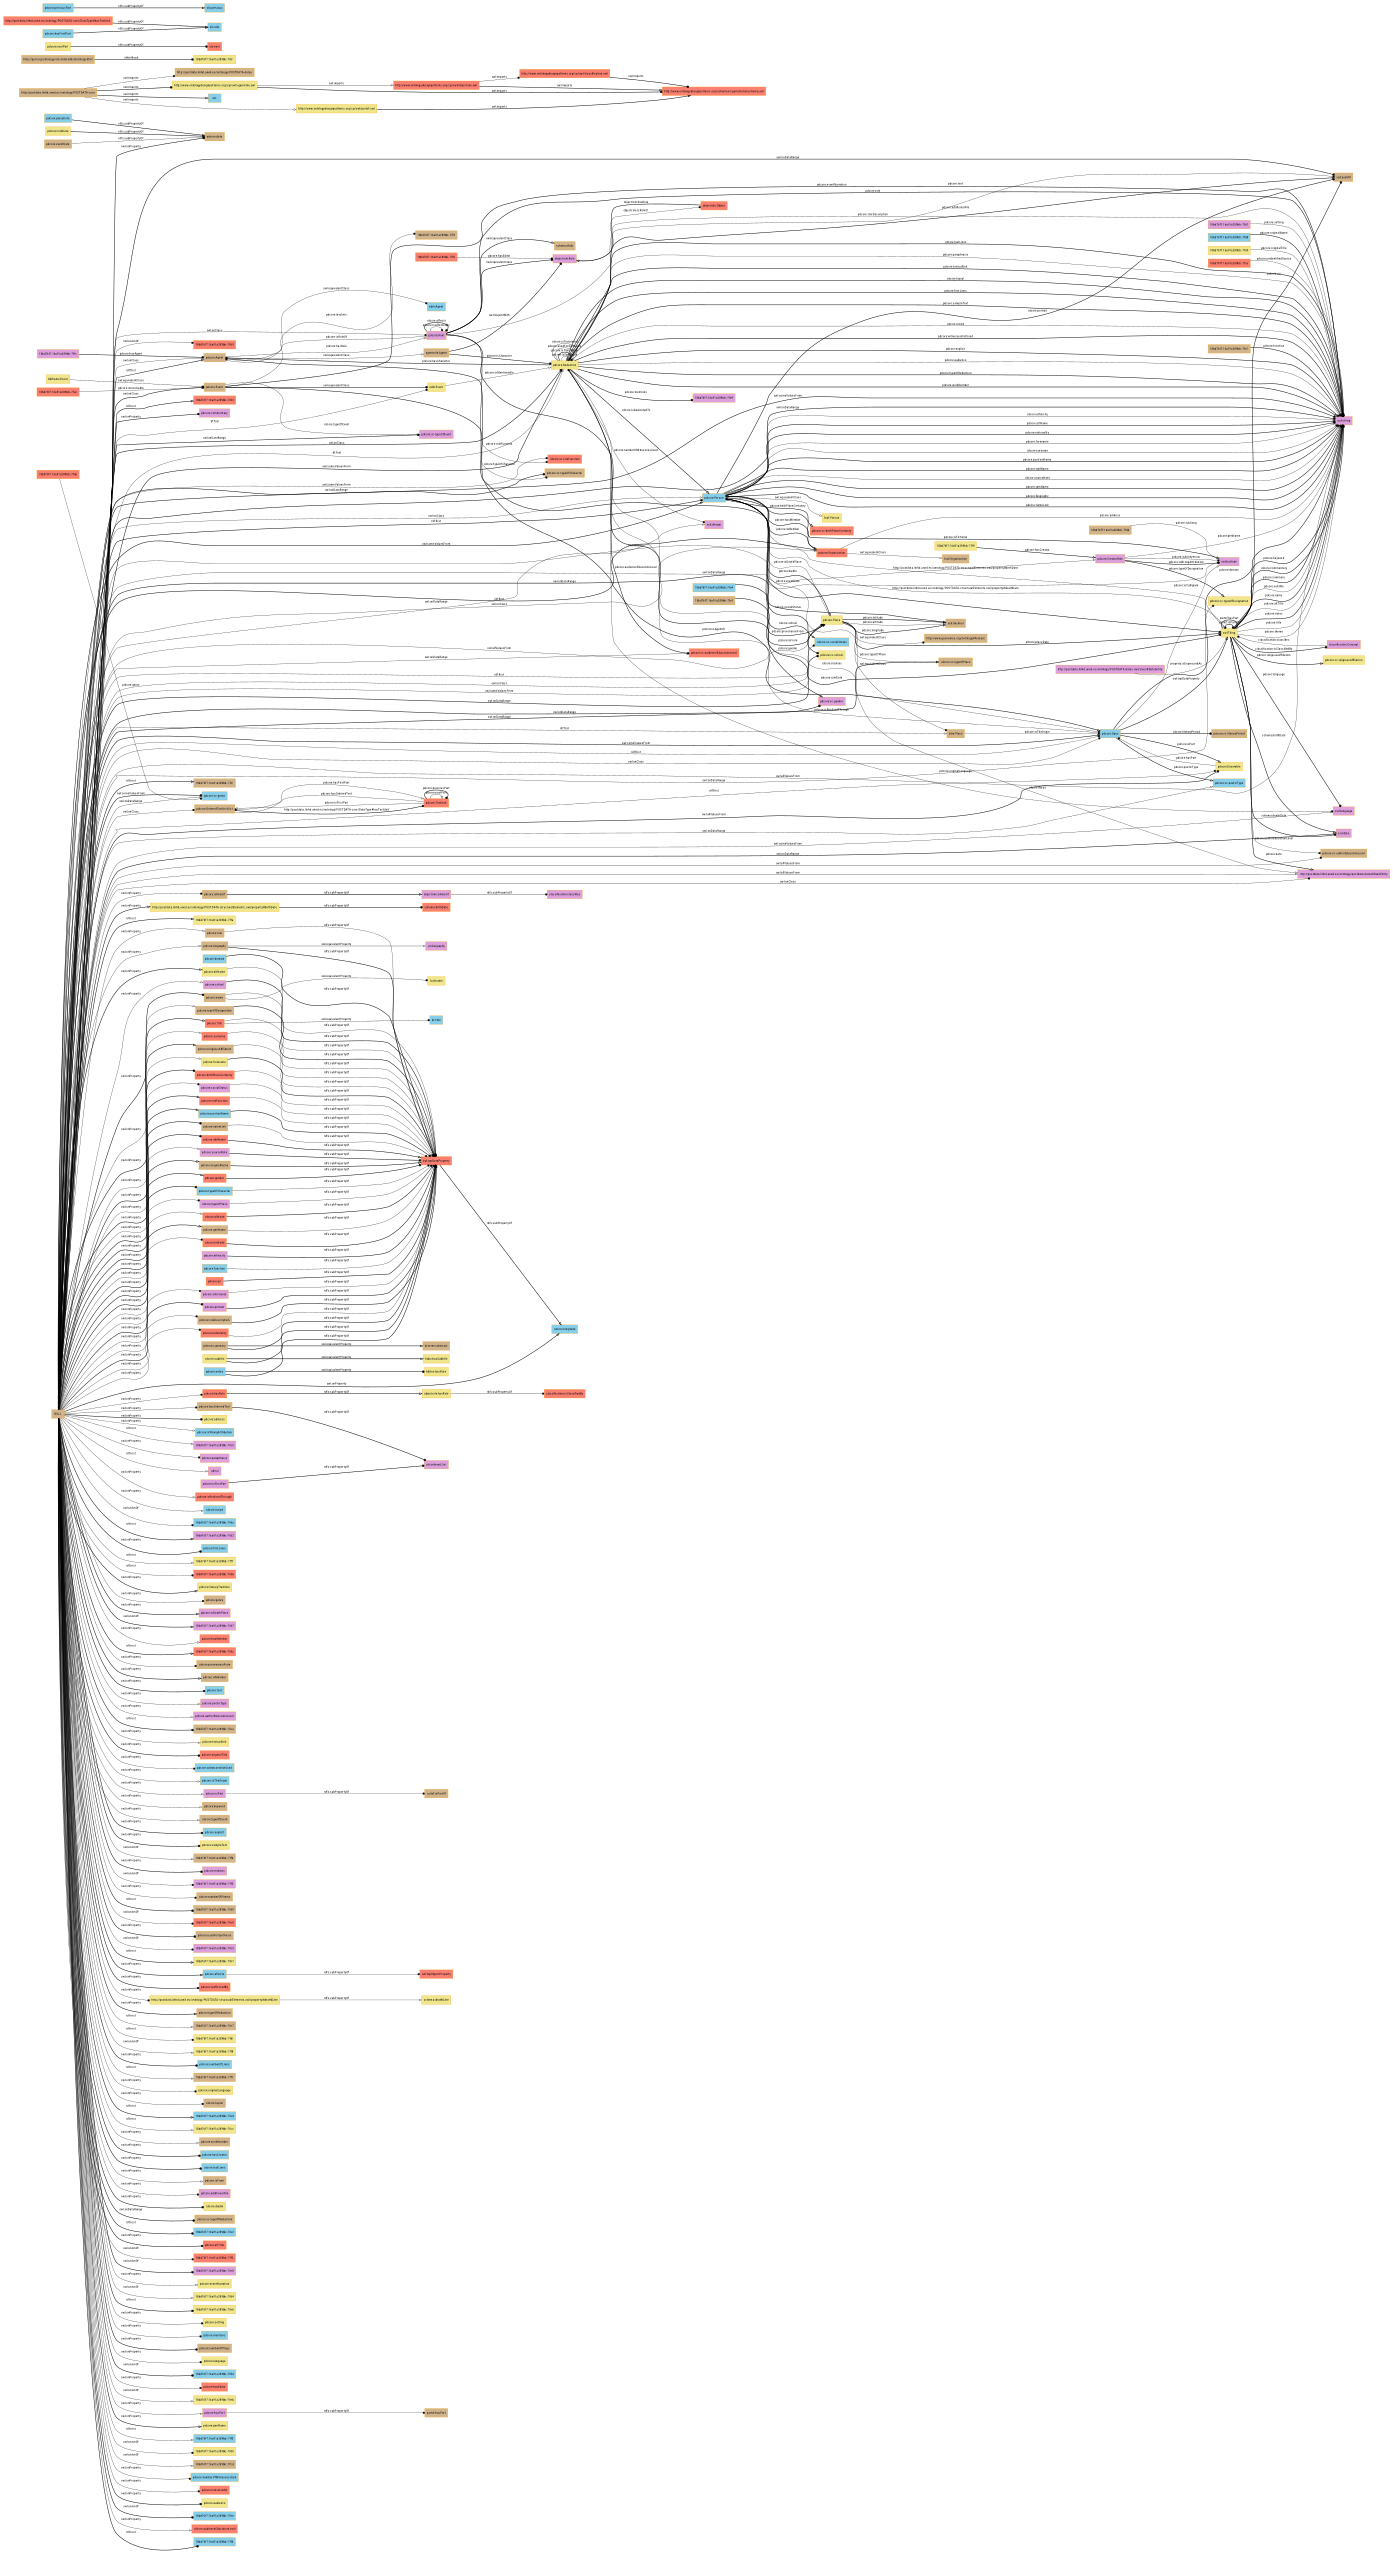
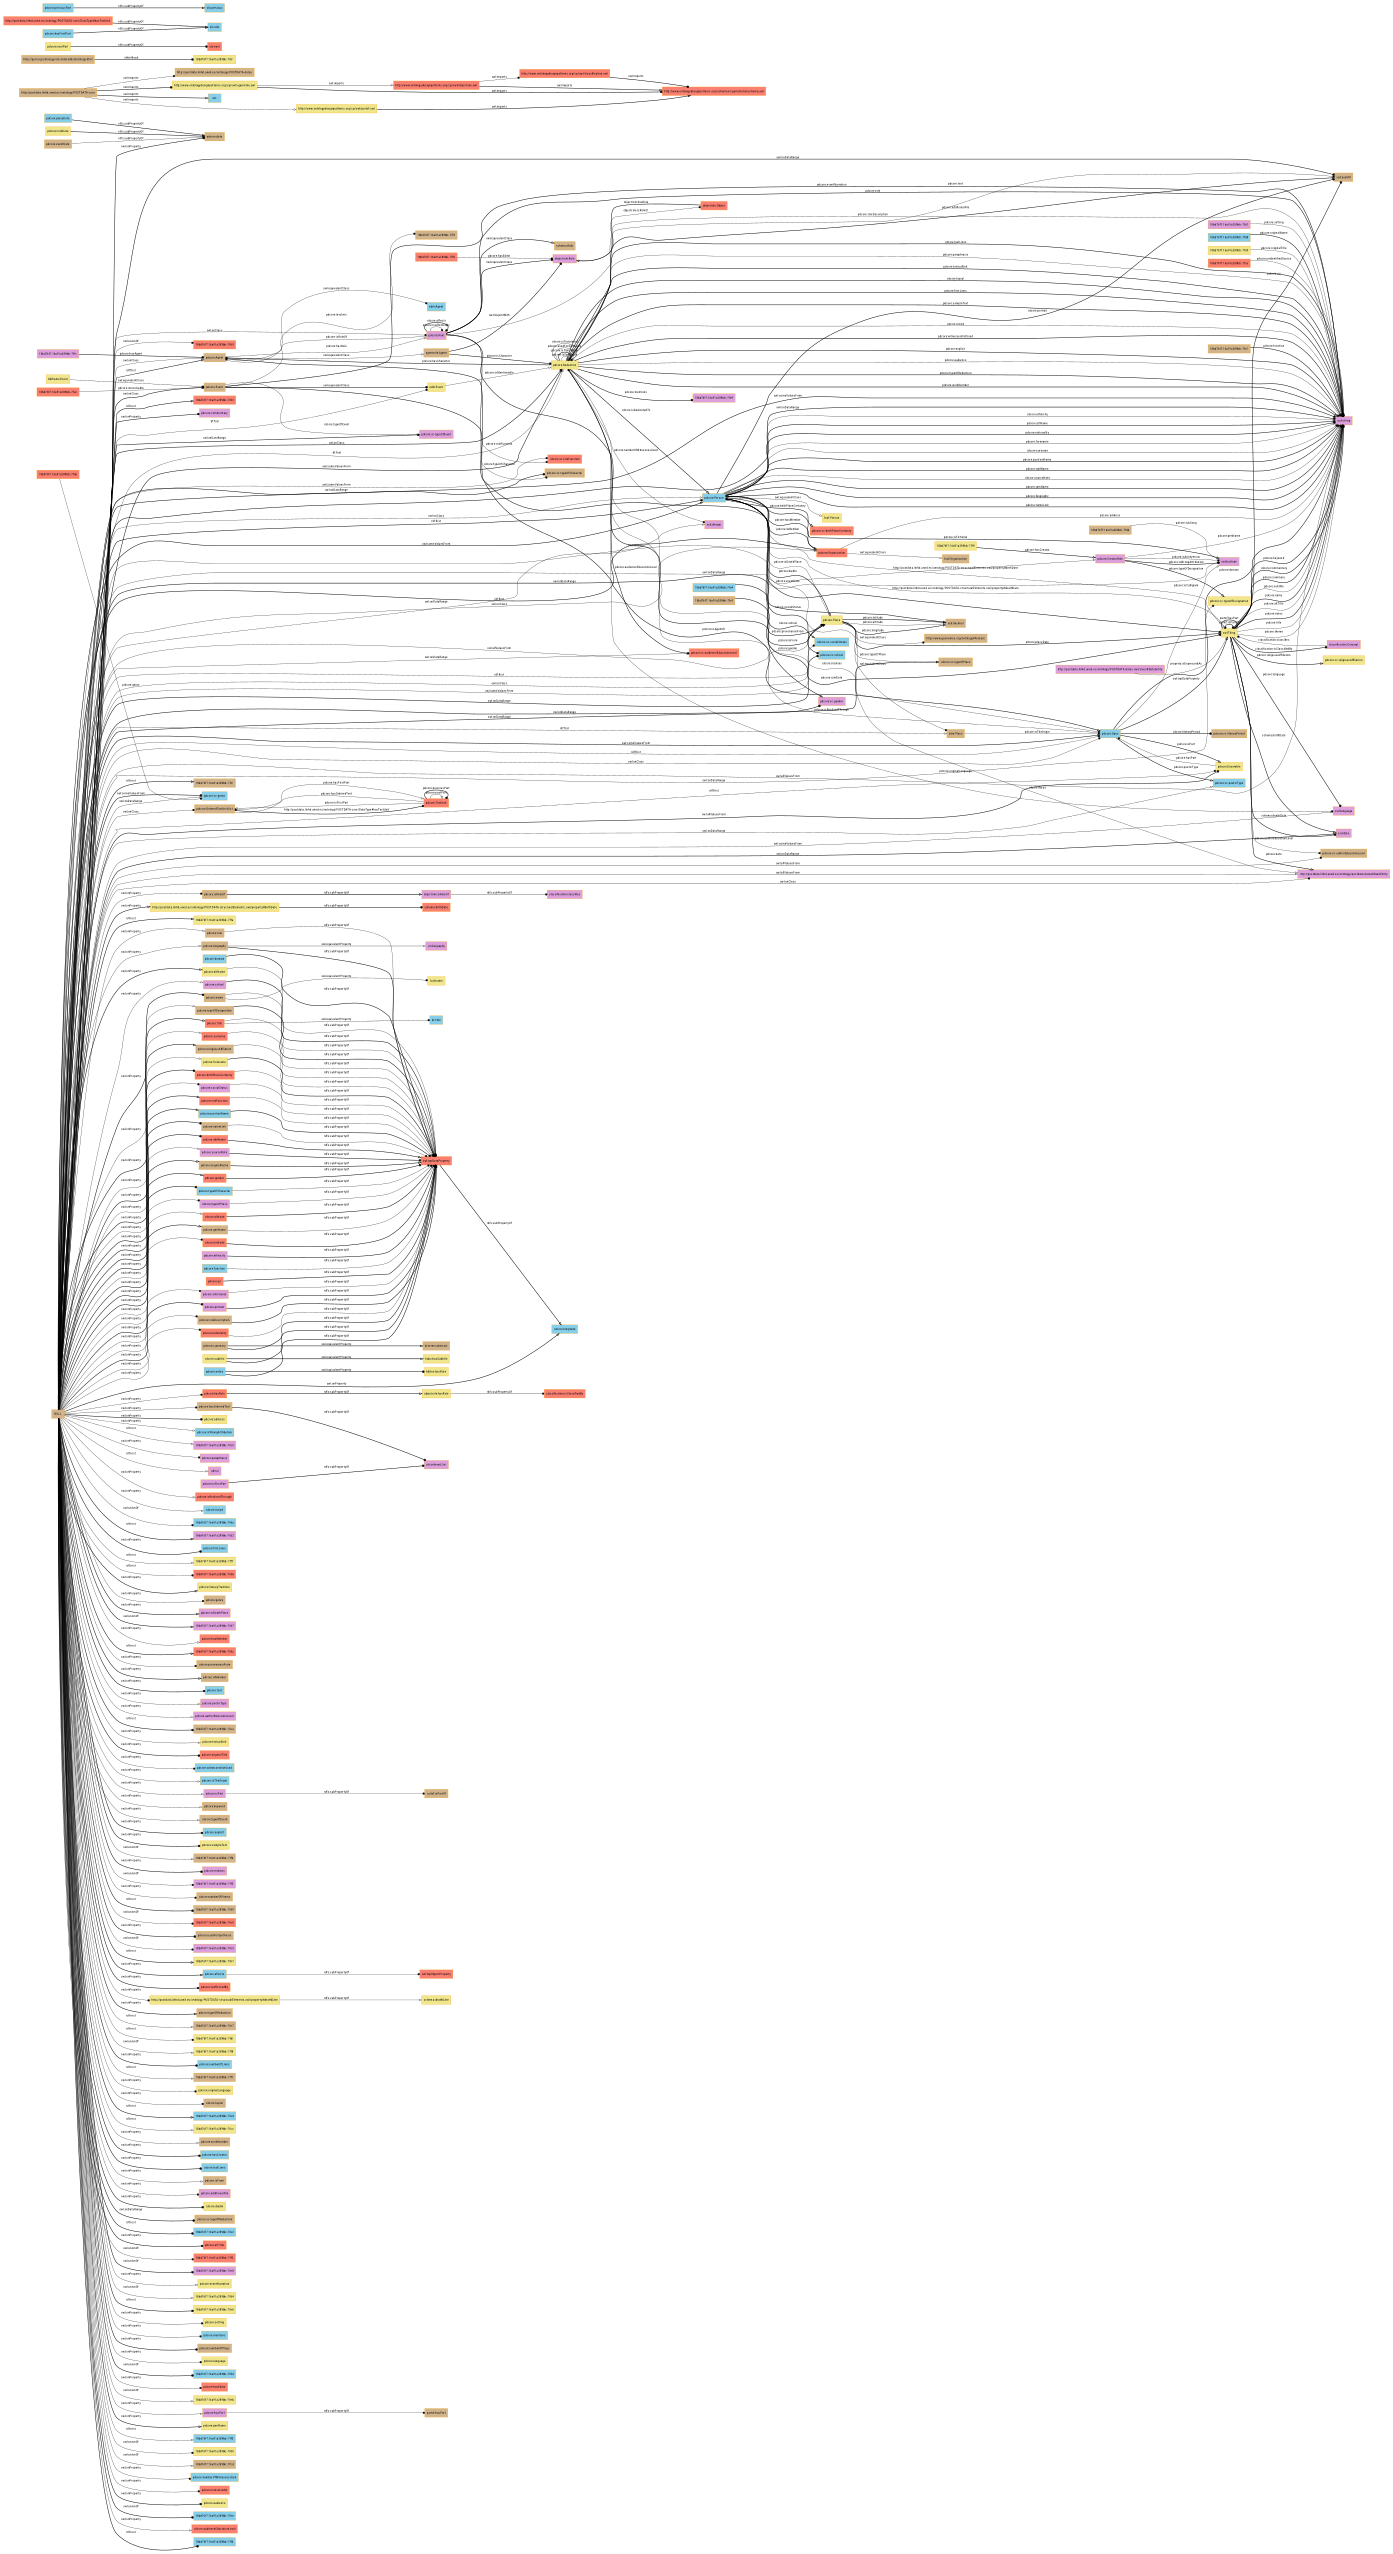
node "pdcore:vc-school": fillcolor khaki -> skyblue
